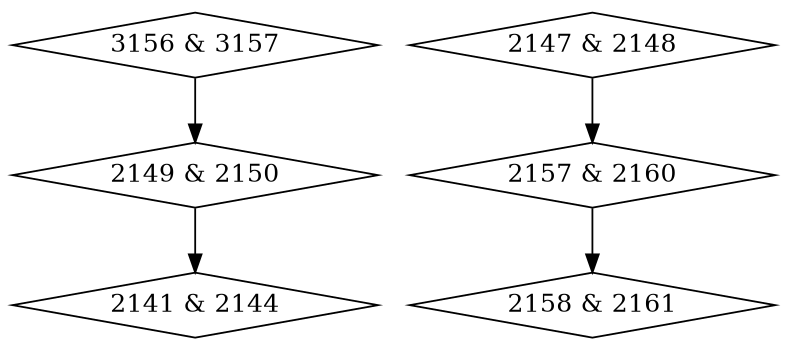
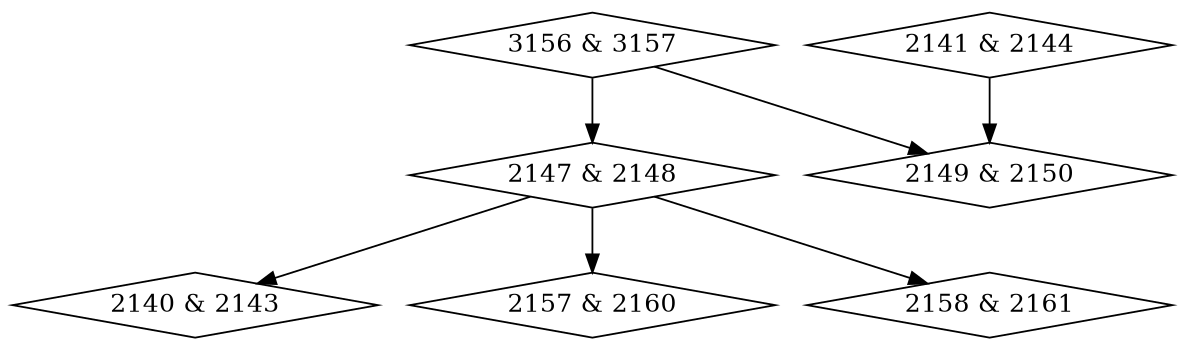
edge "3156 & 3157" -> "2147 & 2148": added
edge "2149 & 2150" -> "2141 & 2144": reversed
edge "2157 & 2160" -> "2158 & 2161": now "2147 & 2148" -> "2158 & 2161"
node "2140 & 2143": added
